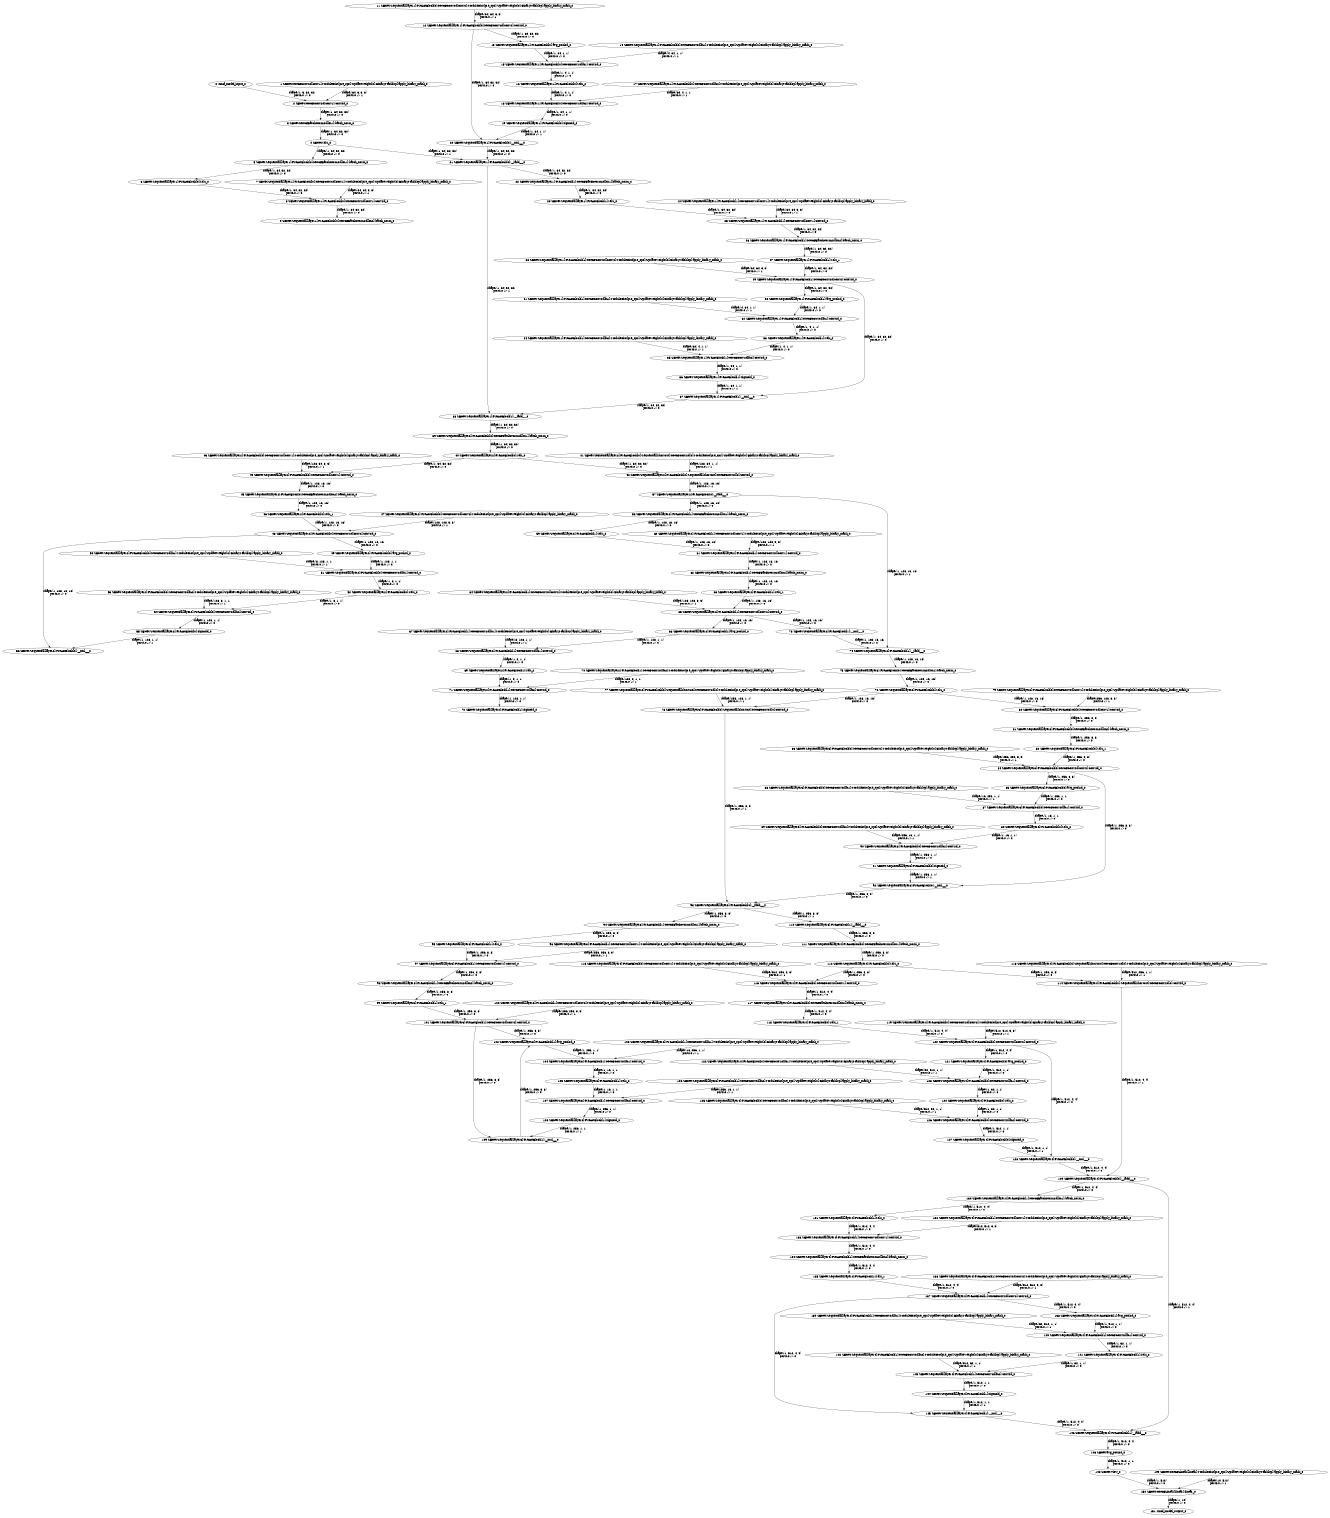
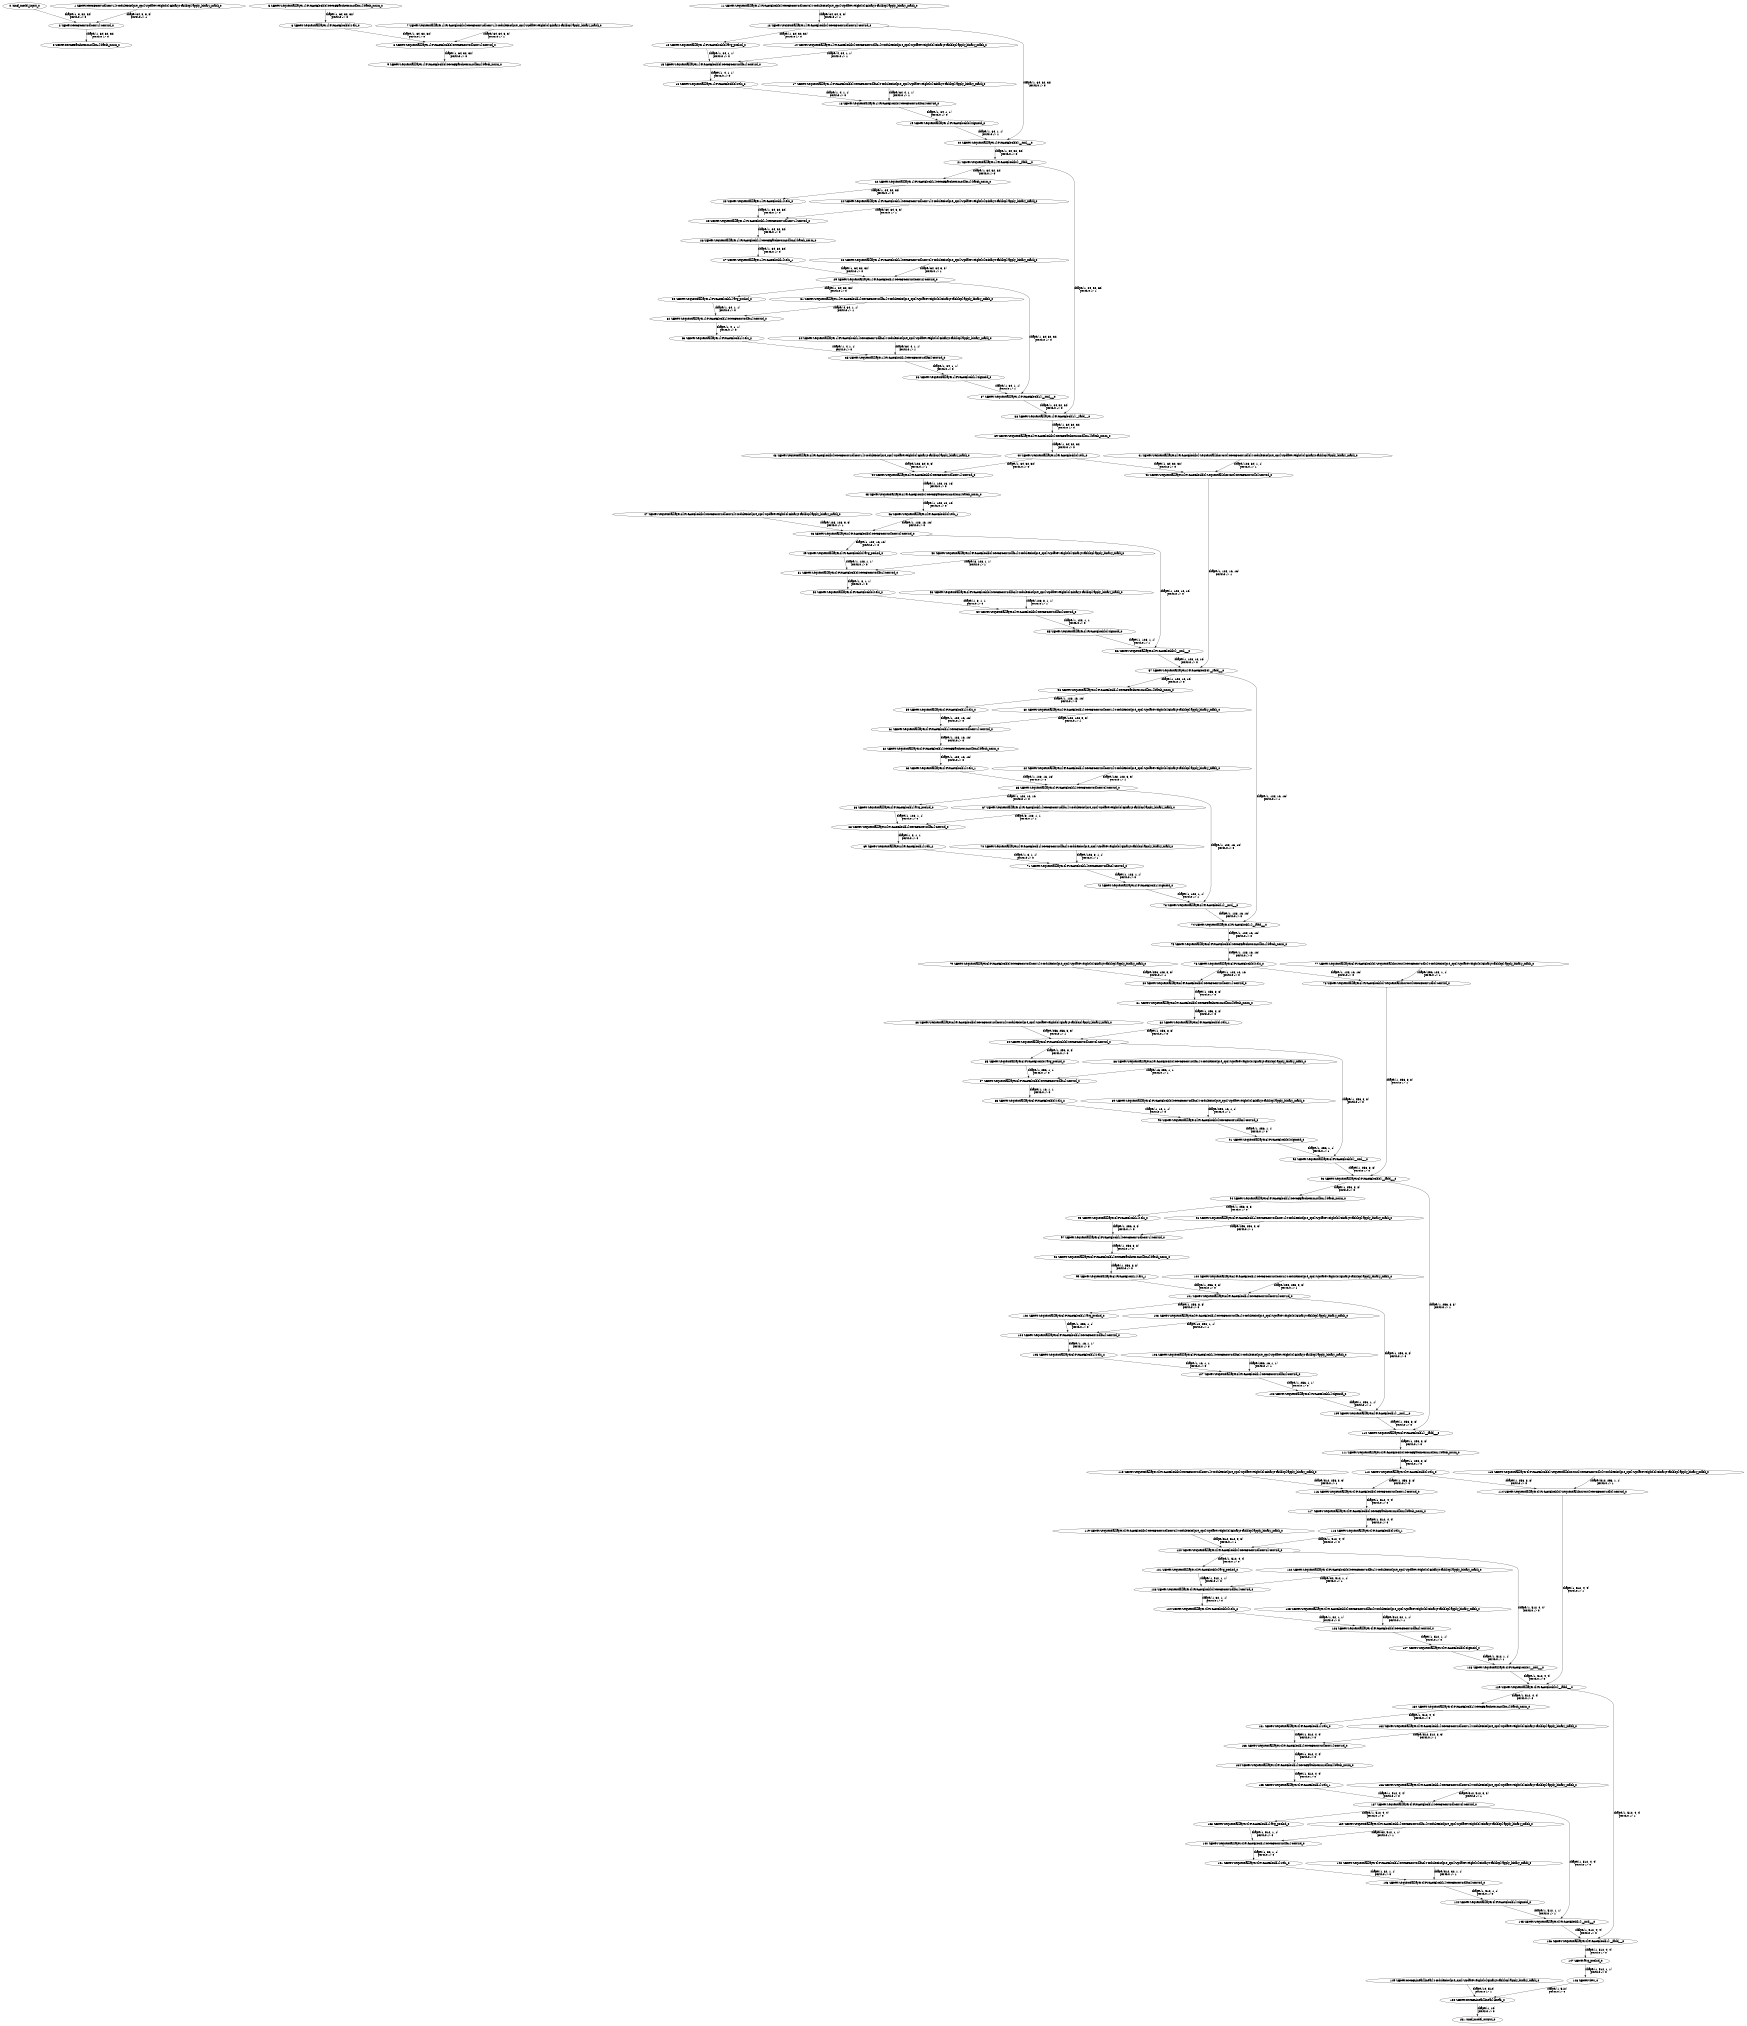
node "4 SENet/relu_0": removed
edge "56 SENet/Sequential[layer2]/PreActBlock[0]/__mul___0" -> "57 SENet/Sequential[layer2]/PreActBlock[0]/__iadd___0": added, label "shape:(1, 128, 16, 16) ports:0 -> 0"
edge "72 SENet/Sequential[layer2]/PreActBlock[1]/sigmoid_0" -> "73 SENet/Sequential[layer2]/PreActBlock[1]/__mul___0": added, label "shape:(1, 128, 1, 1) ports:0 -> 1"
edge "109 SENet/Sequential[layer3]/PreActBlock[1]/__mul___0" -> "102 SENet/Sequential[layer3]/PreActBlock[1]/avg_pool2d_0": now "109 SENet/Sequential[layer3]/PreActBlock[1]/__mul___0" -> "110 SENet/Sequential[layer3]/PreActBlock[1]/__iadd___0"
node "148 SENet/avg_pool2d_0": label "148 SENet/avg_pool2d_0" -> "147 SENet/avg_pool2d_0"
